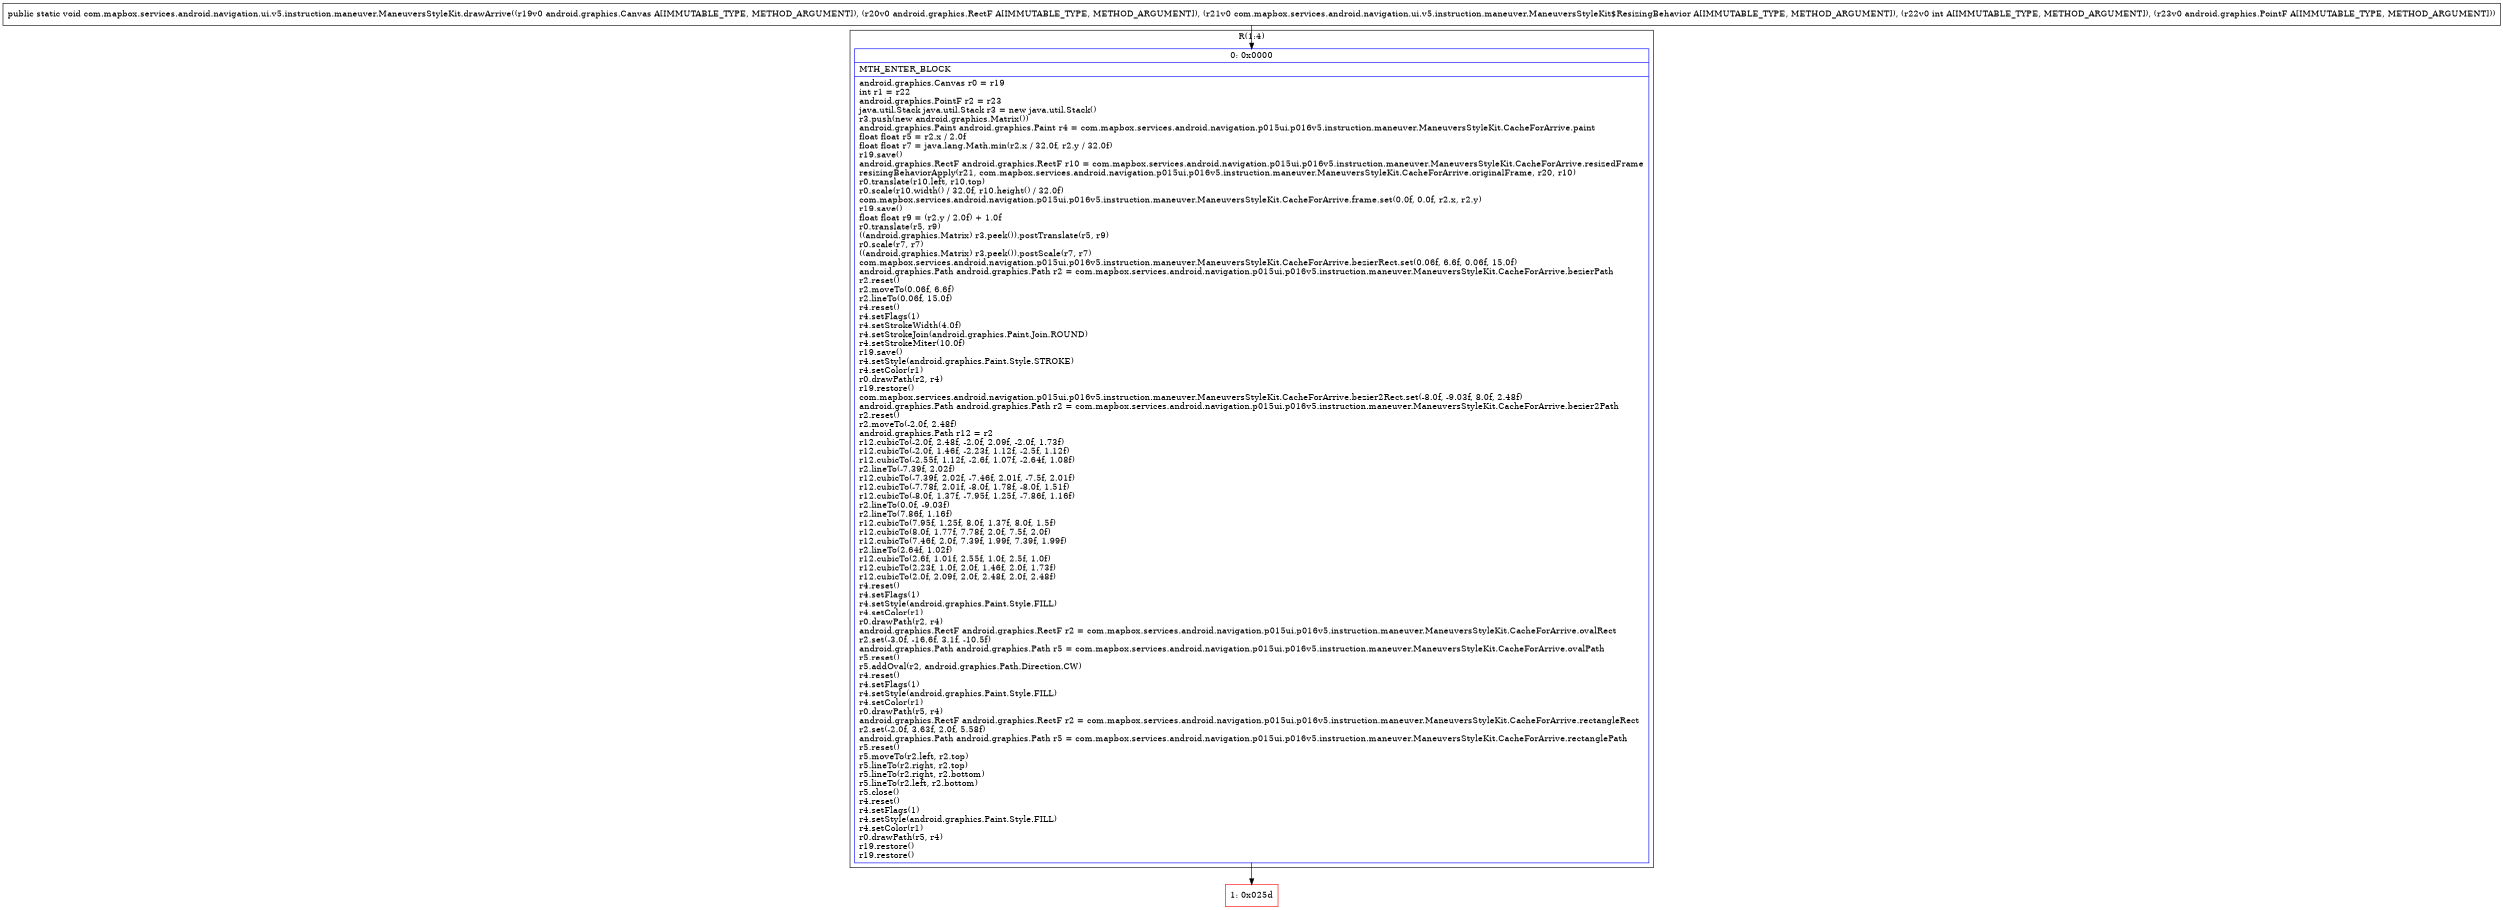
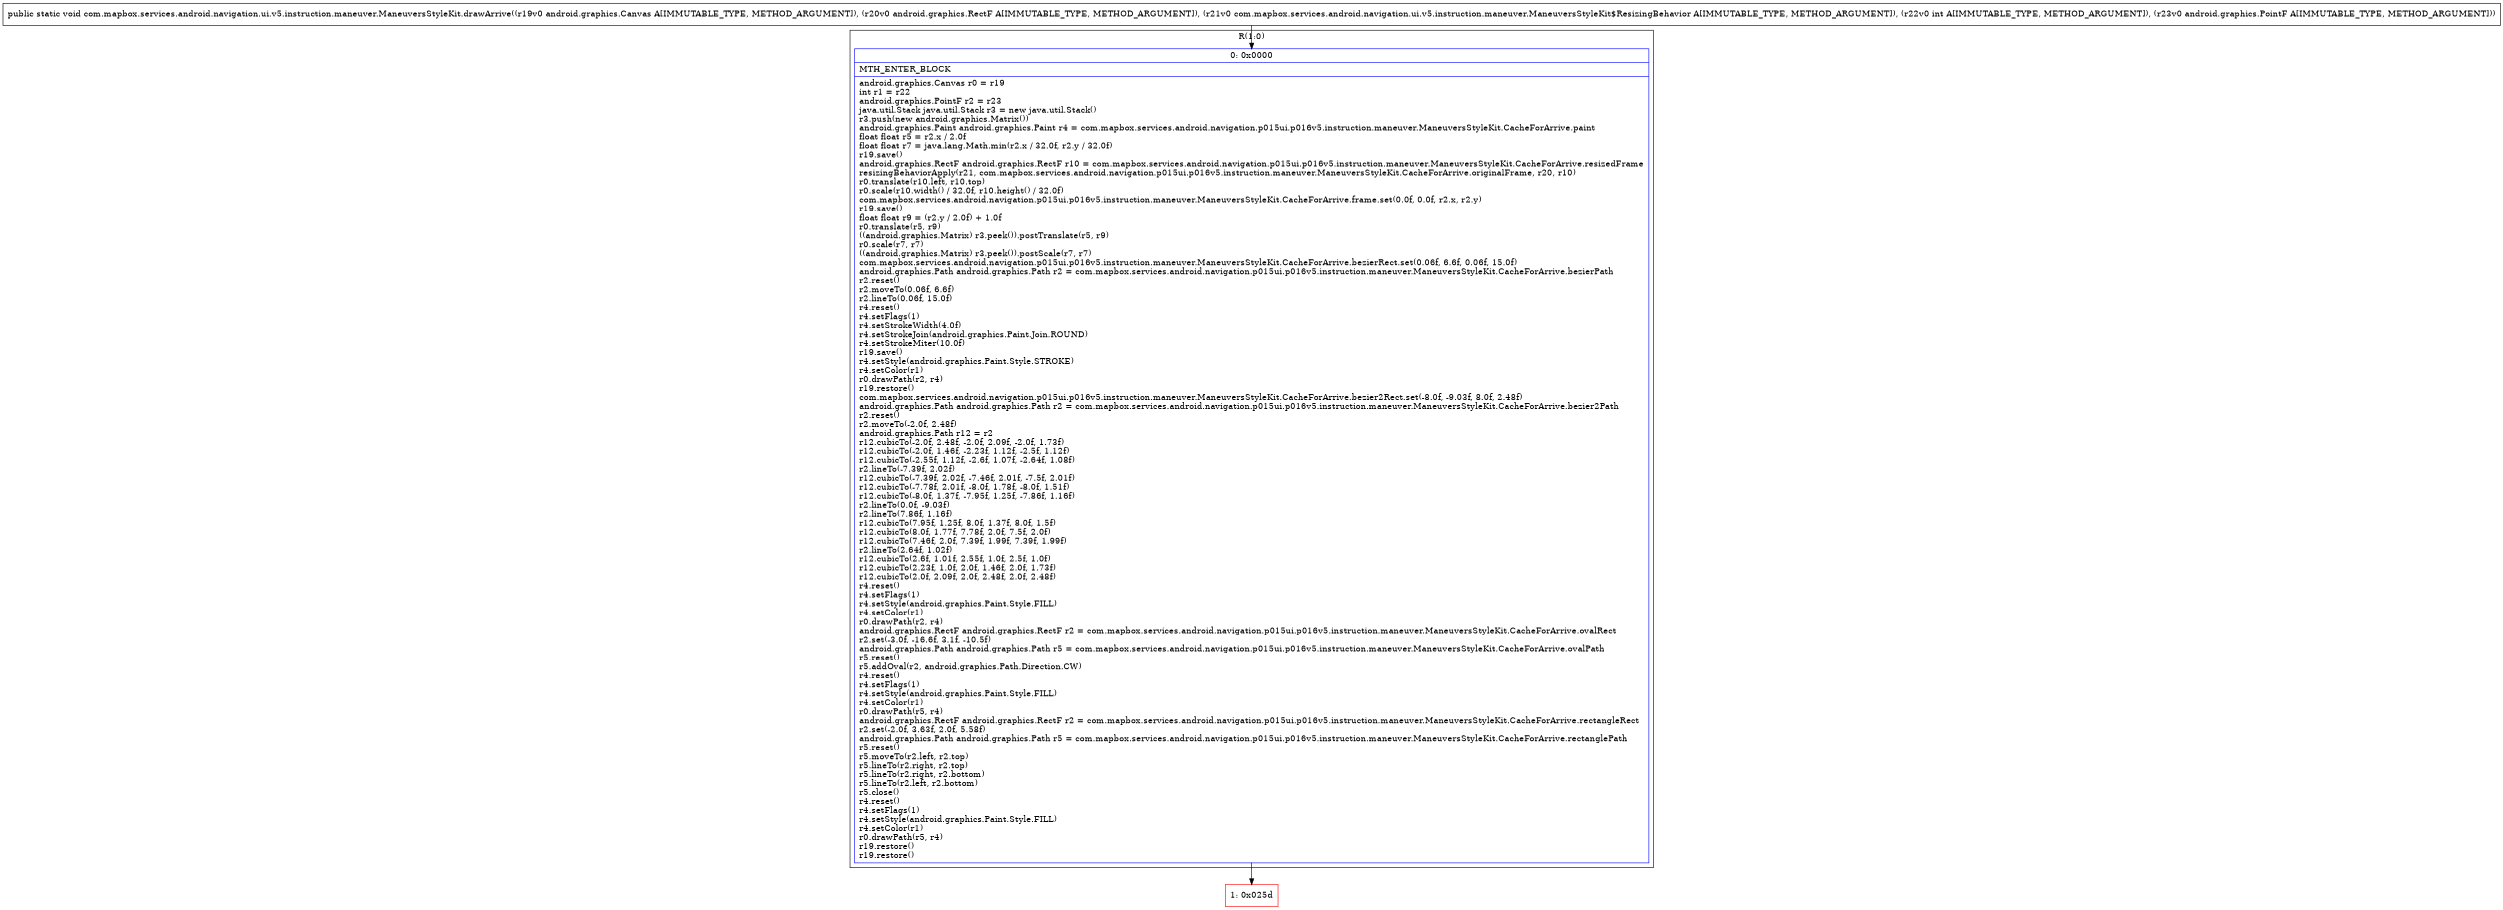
cluster "R(1:4)": label "R(1:4)" -> "R(1:0)"
